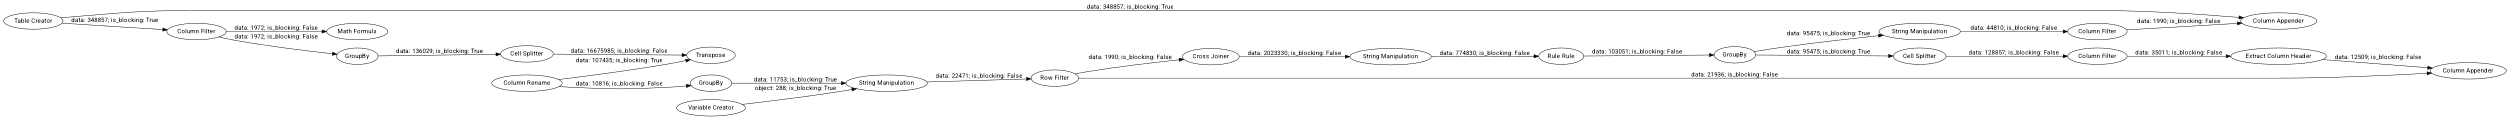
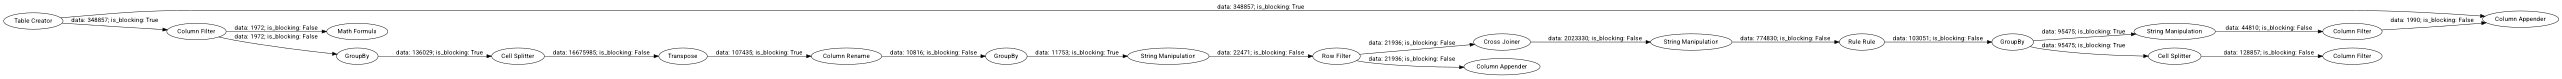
node "Extract Column Header": removed
edge "Row Filter" -> "Cross Joiner": label "data: 1990; is_blocking: False" -> "data: 21936; is_blocking: False"
edge "Column Rename" -> "Transpose": reversed
node "Variable Creator": removed
